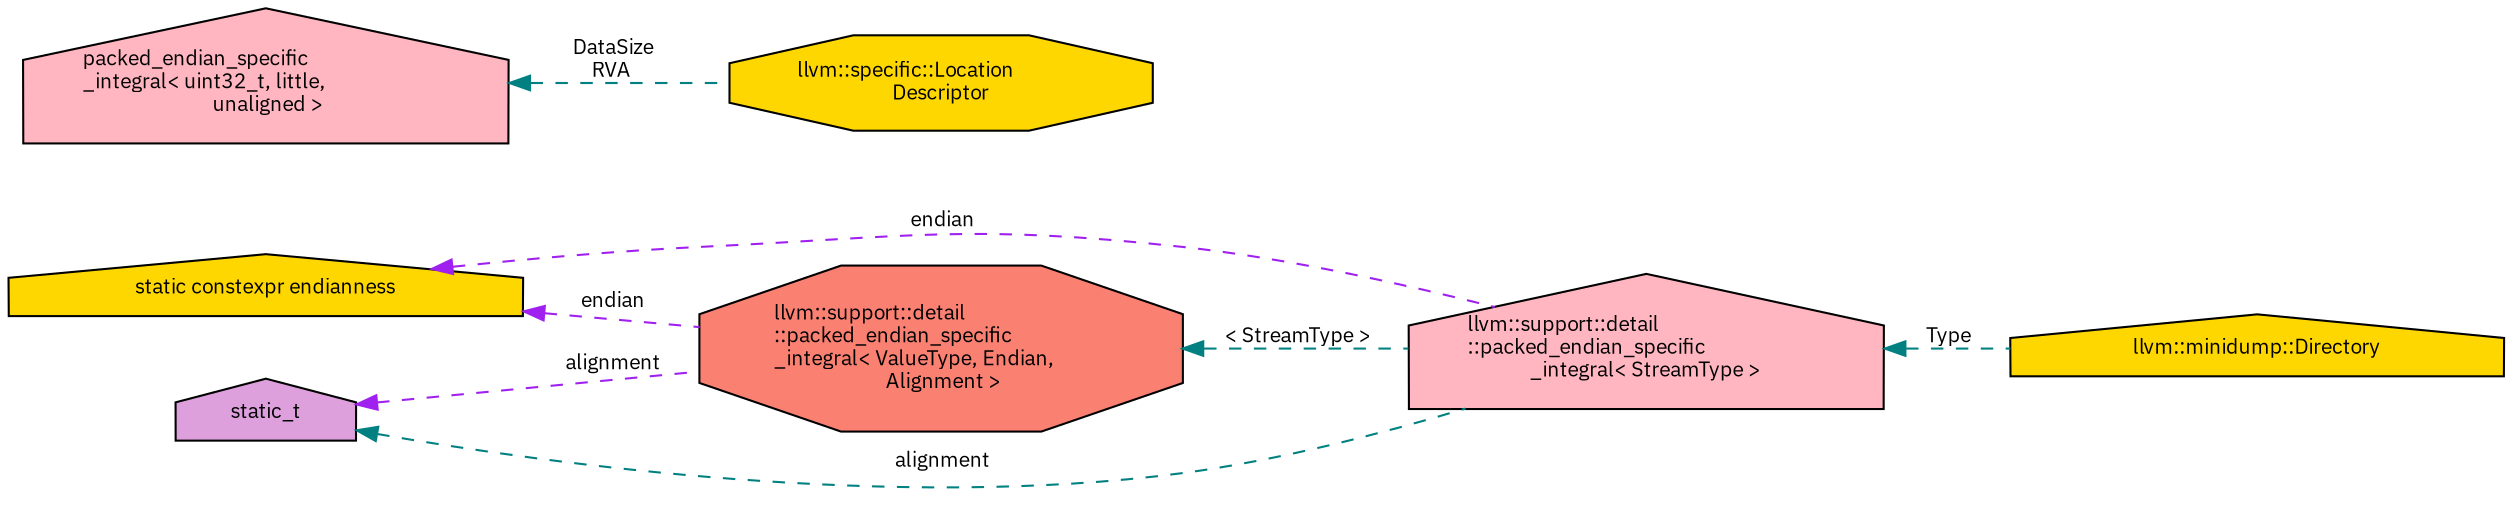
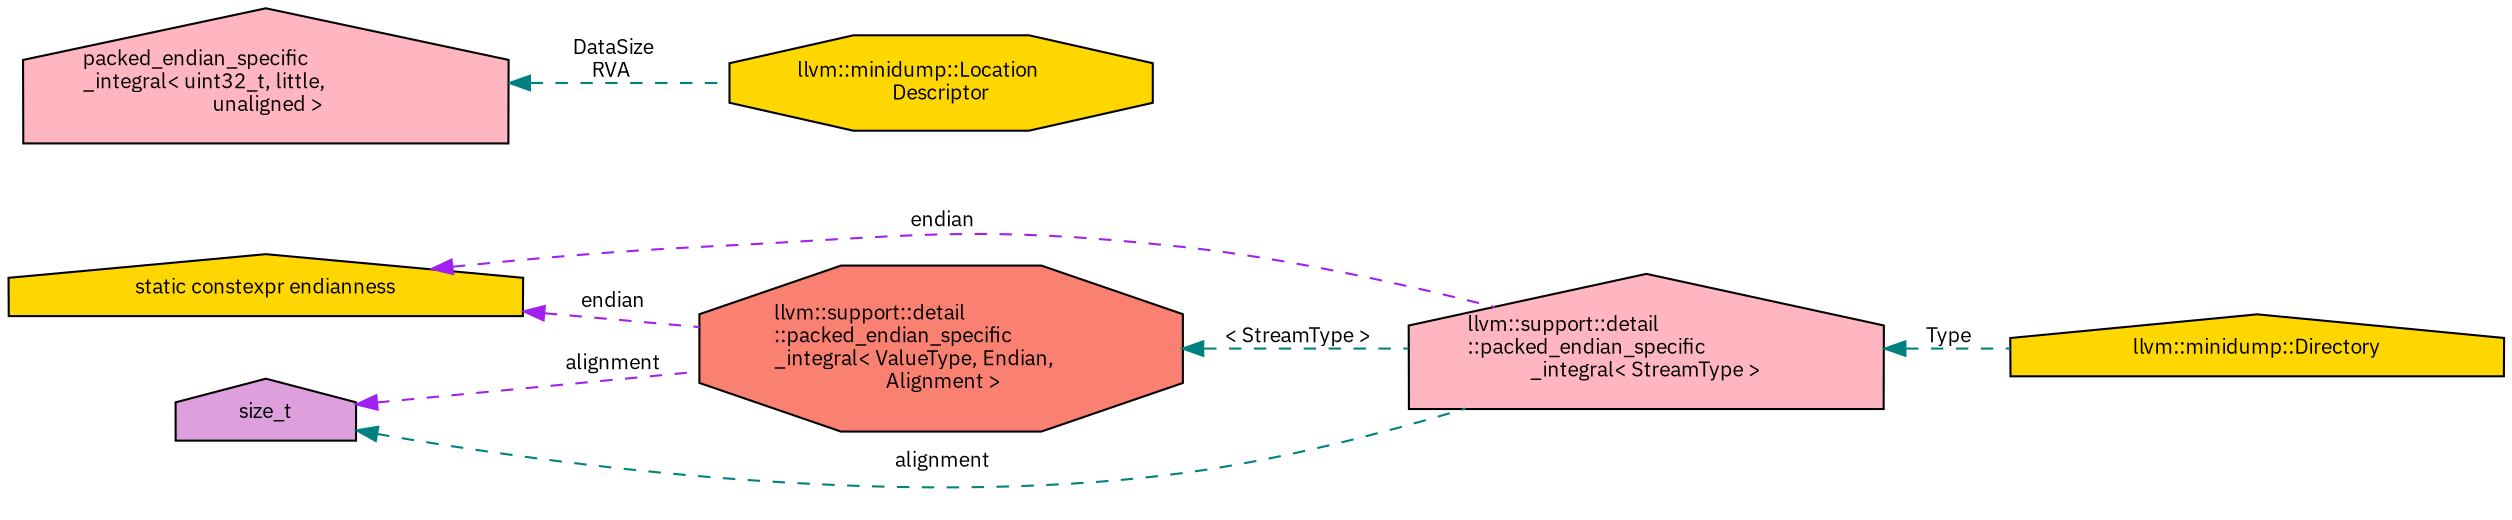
node "llvm::specific::Location Descriptor": label "llvm::specific::Location Descriptor" -> "llvm::minidump::Location Descriptor"
node "static_t": label "static_t" -> "size_t"
